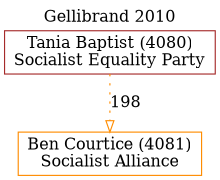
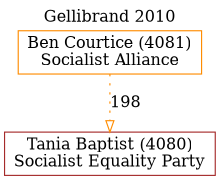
edge "Tania Baptist (4080) Socialist Equality Party" -> "Ben Courtice (4081) Socialist Alliance": reversed
